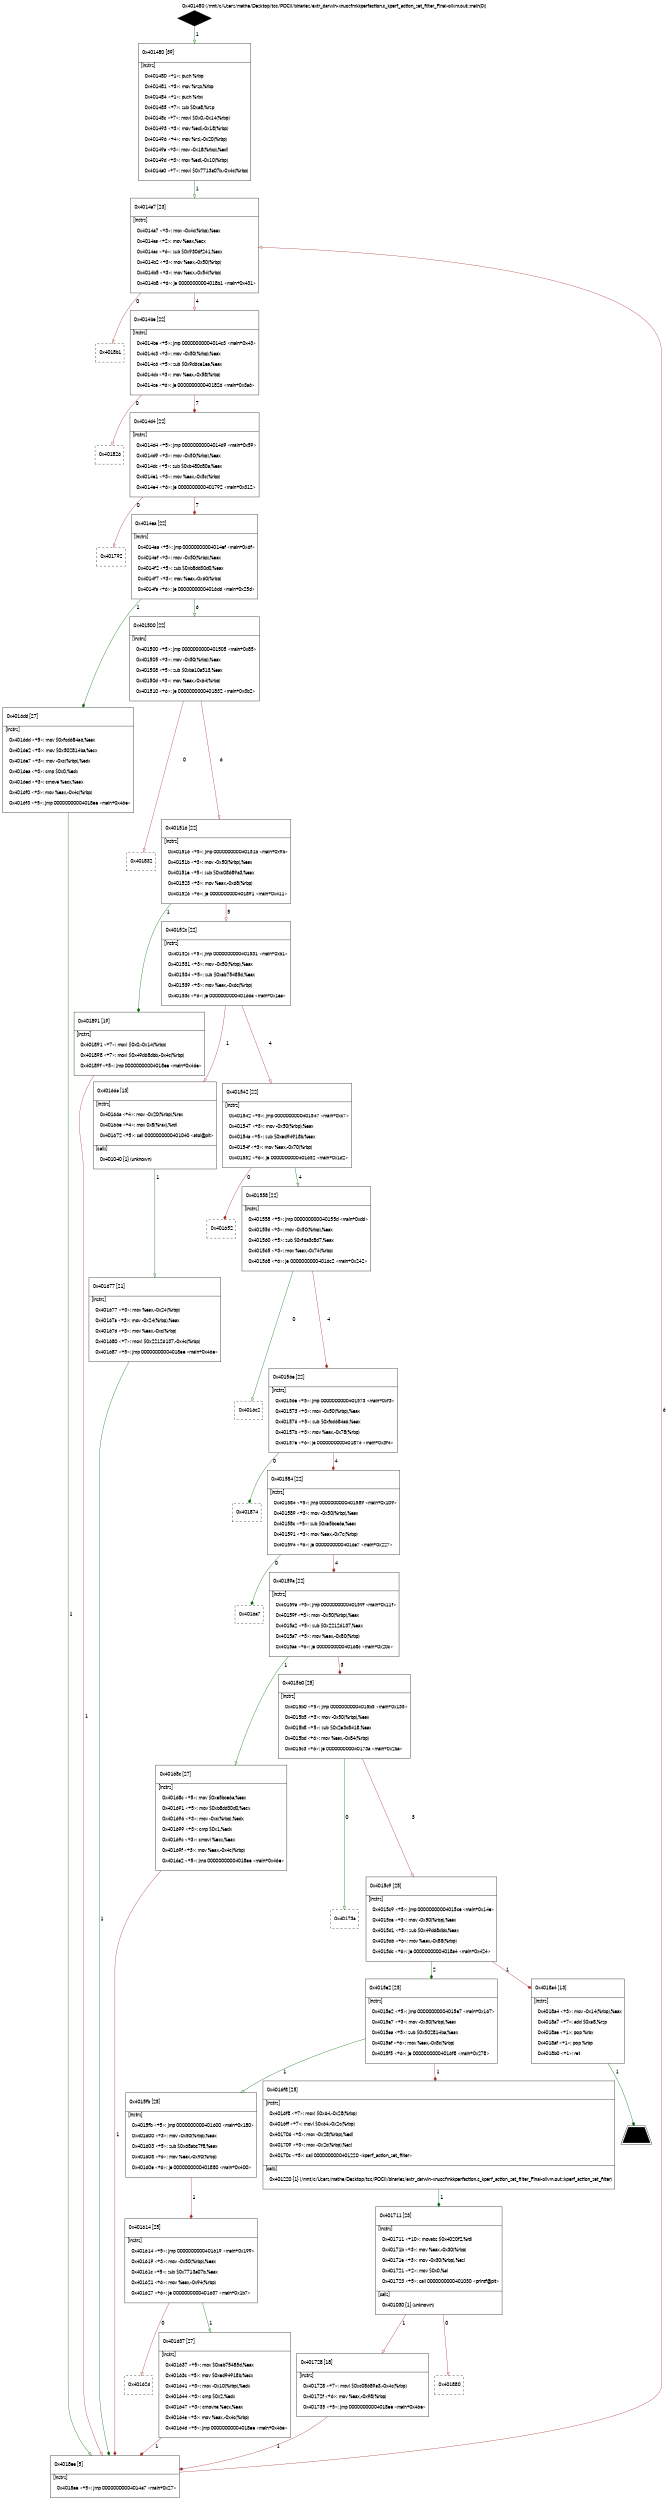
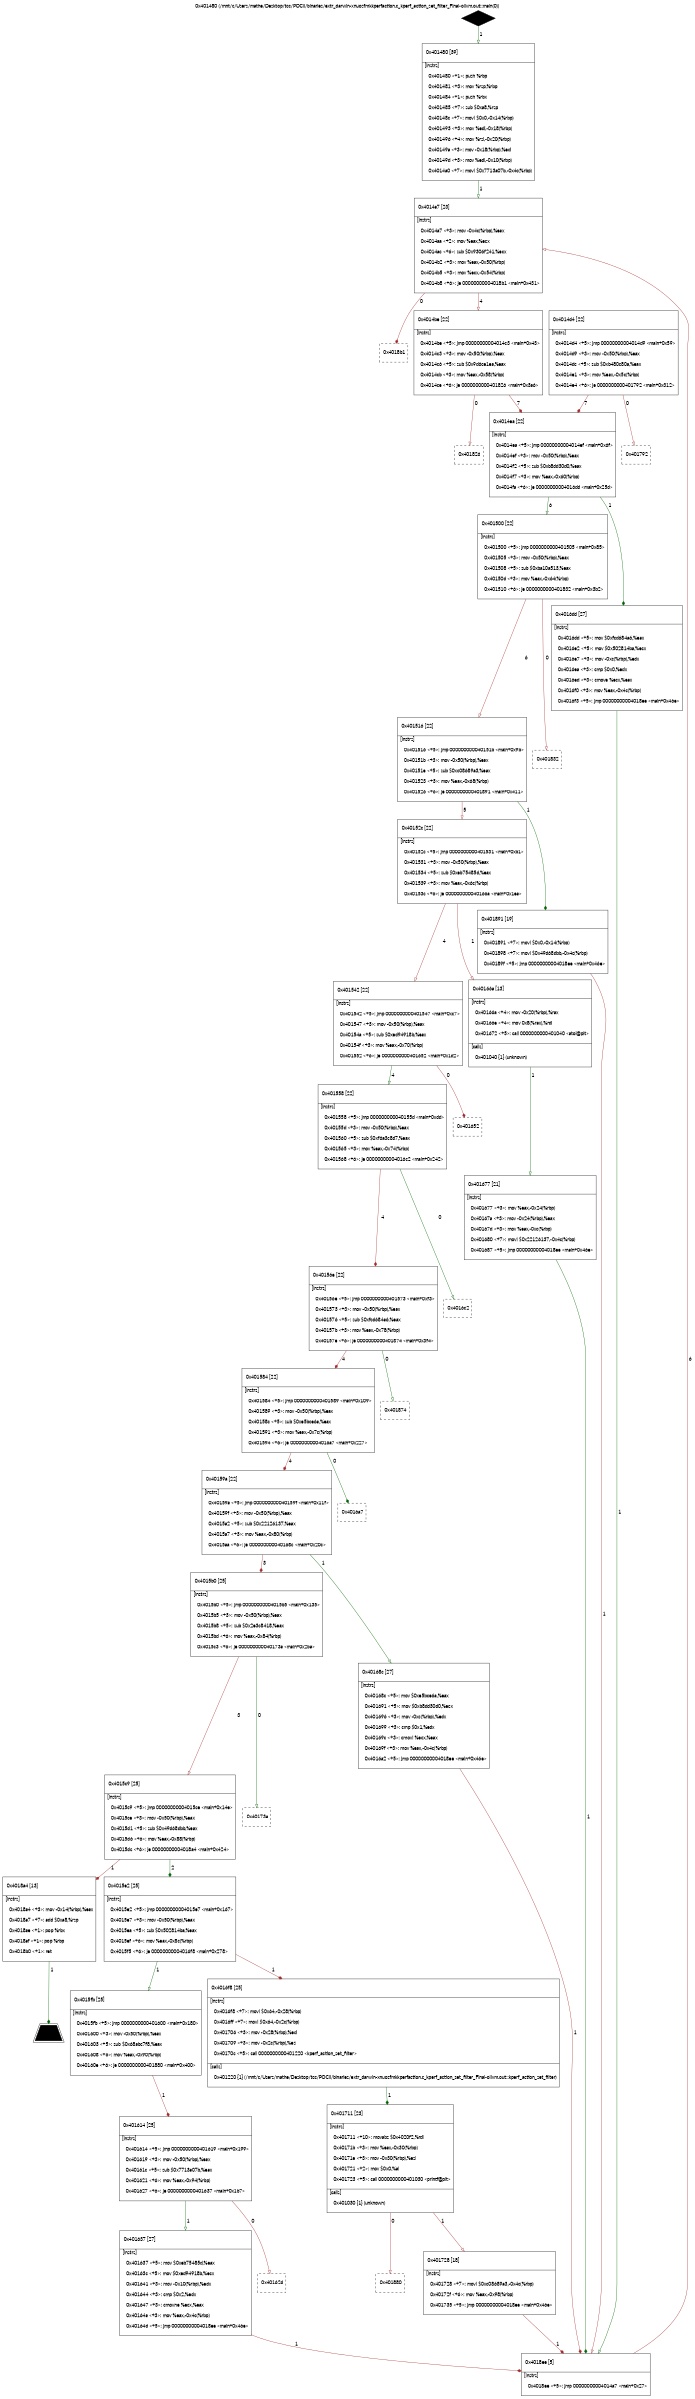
edge "0x4014a7 [23]" -> "0x4018b1": arrowhead onormal -> diamond
edge "0x4014be [22]" -> "0x4014d4 [22]": now "0x4014be [22]" -> "0x4014ea [22]"
edge "0x40156e [22]" -> "0x401874": arrowhead diamond -> onormal
